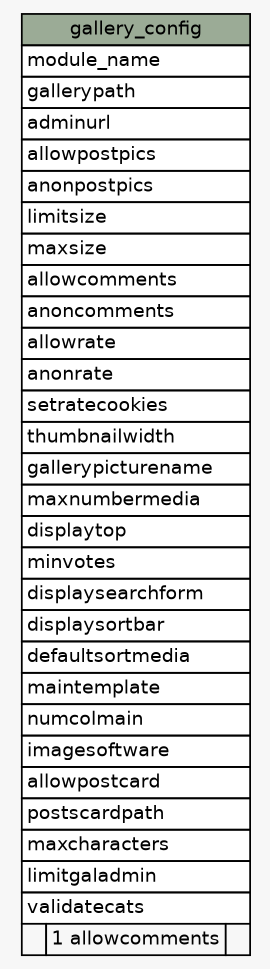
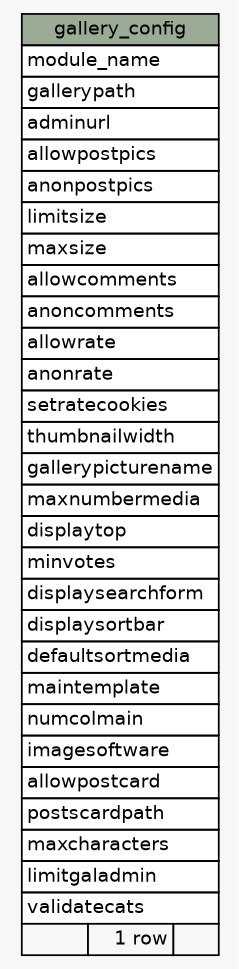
node "gallery_config": text "1 allowcomments" -> "1 row"
